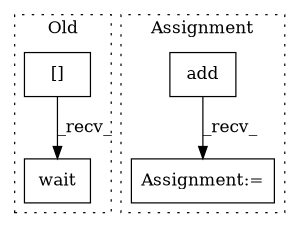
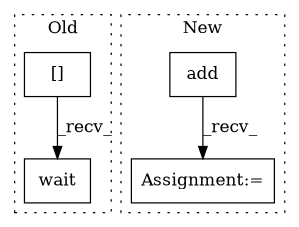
cluster "Assignment": label "Assignment" -> "New"
